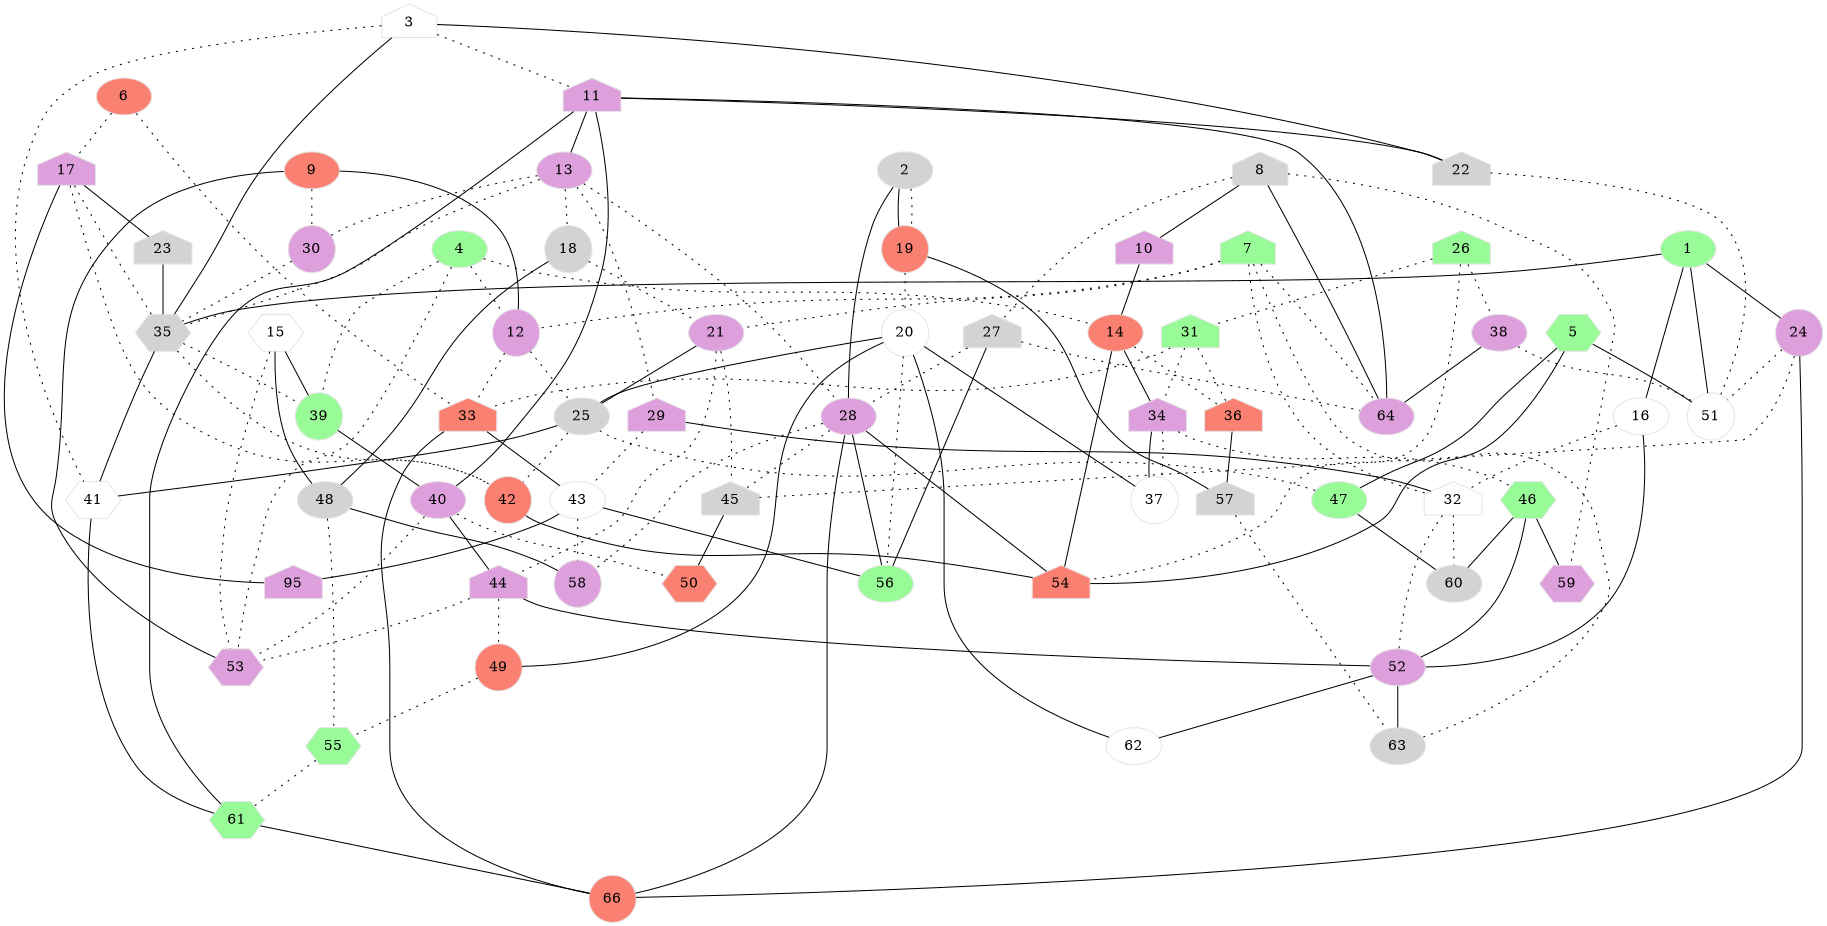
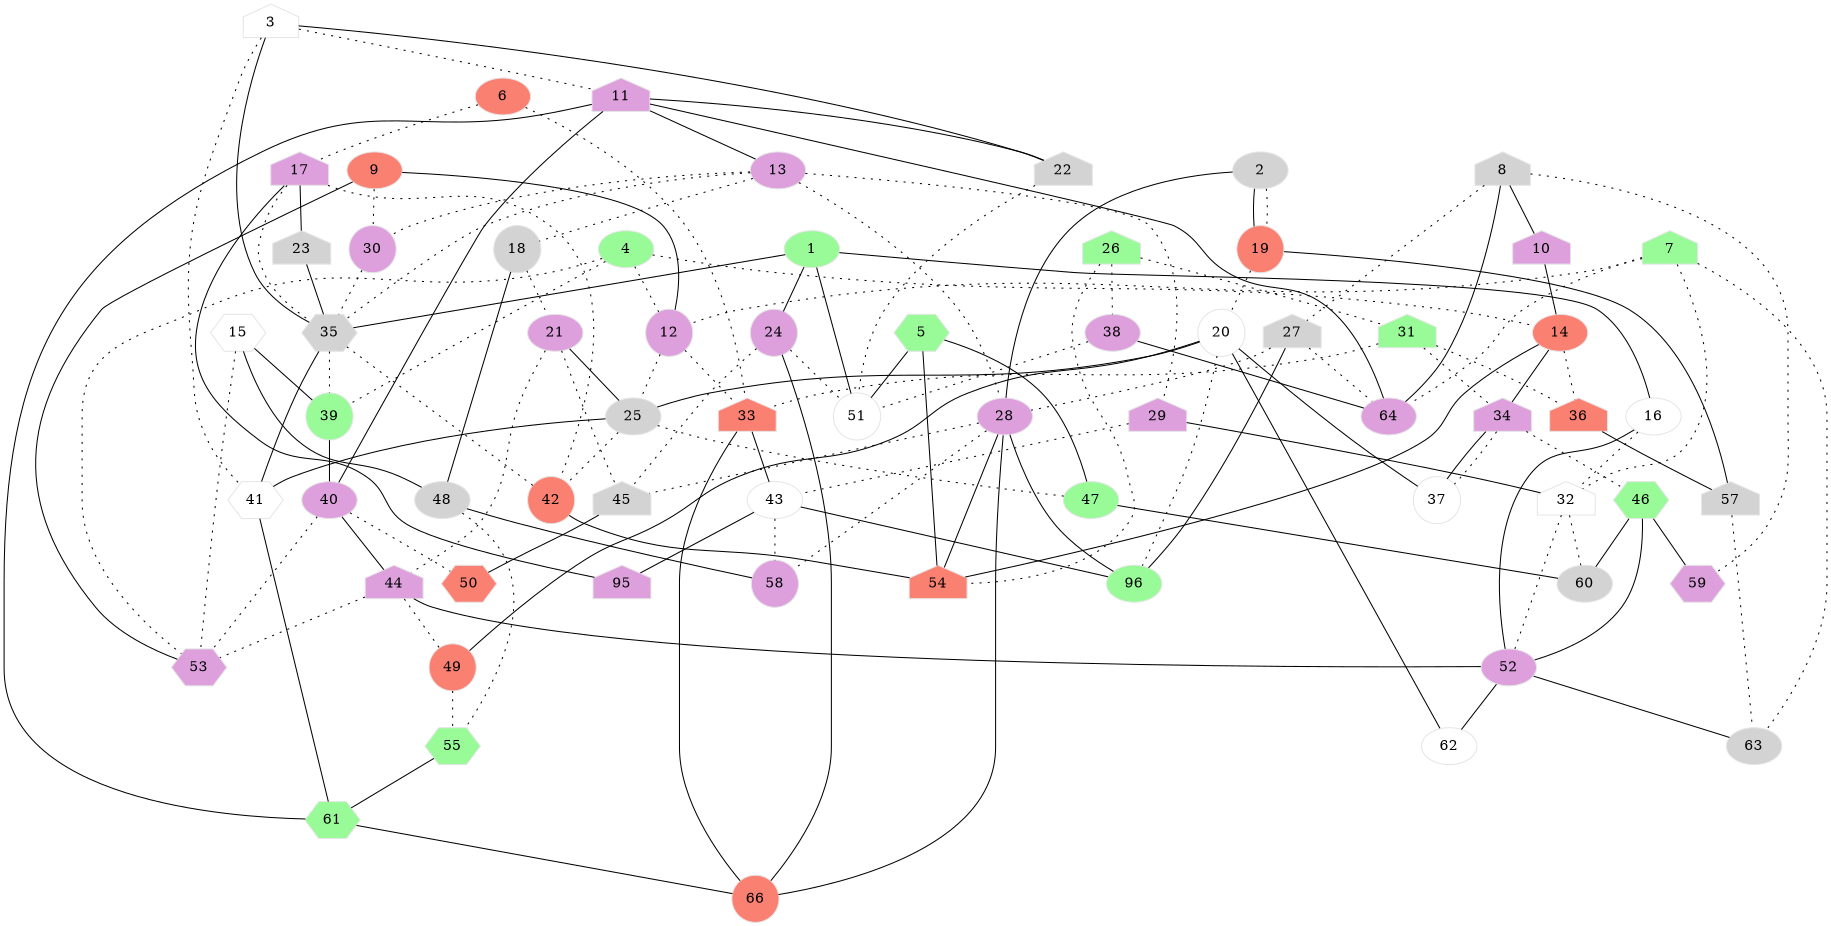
edge "7" -- "21": removed
node "56": label "56" -> "96"
edge "55" -- "61": style dotted -> solid
